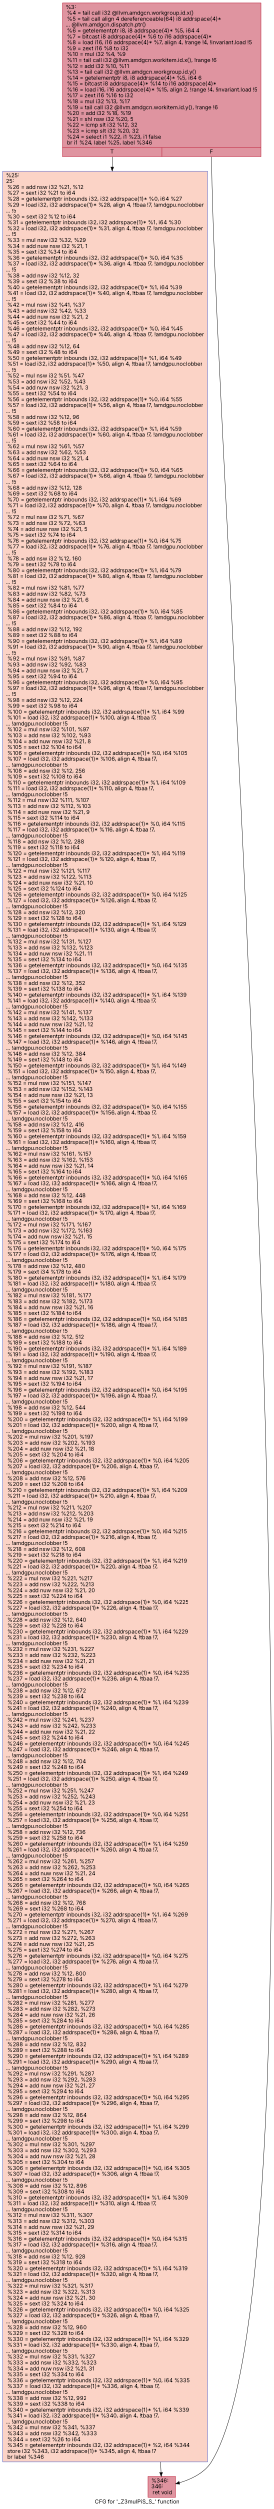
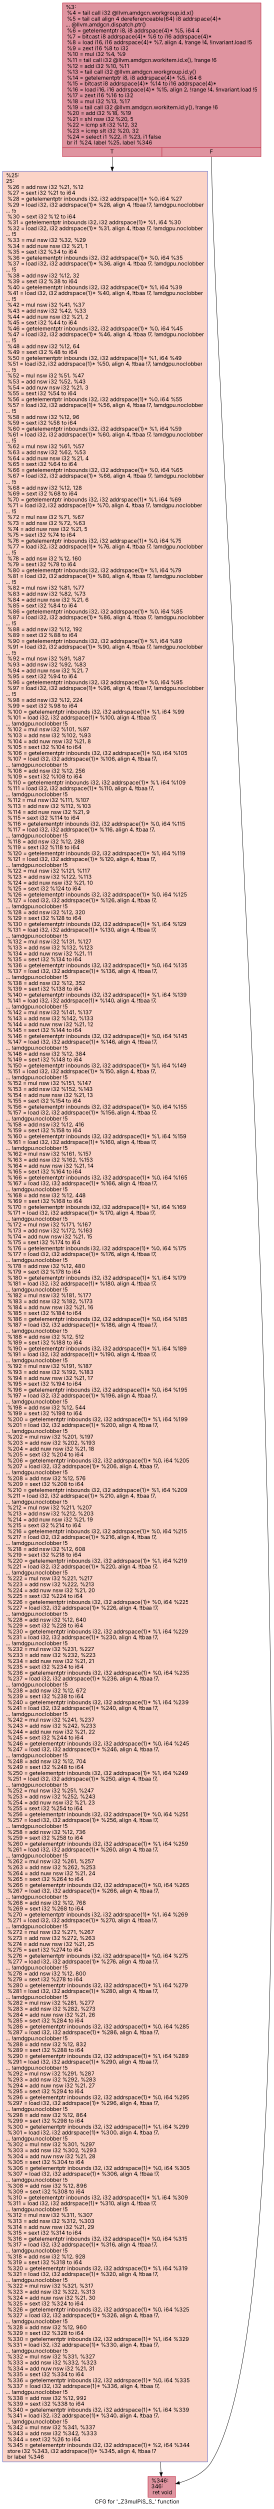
node "%25:": text "%179 = sext i34 %178 to i64" -> "%179 = sext i32 %178 to i64"
